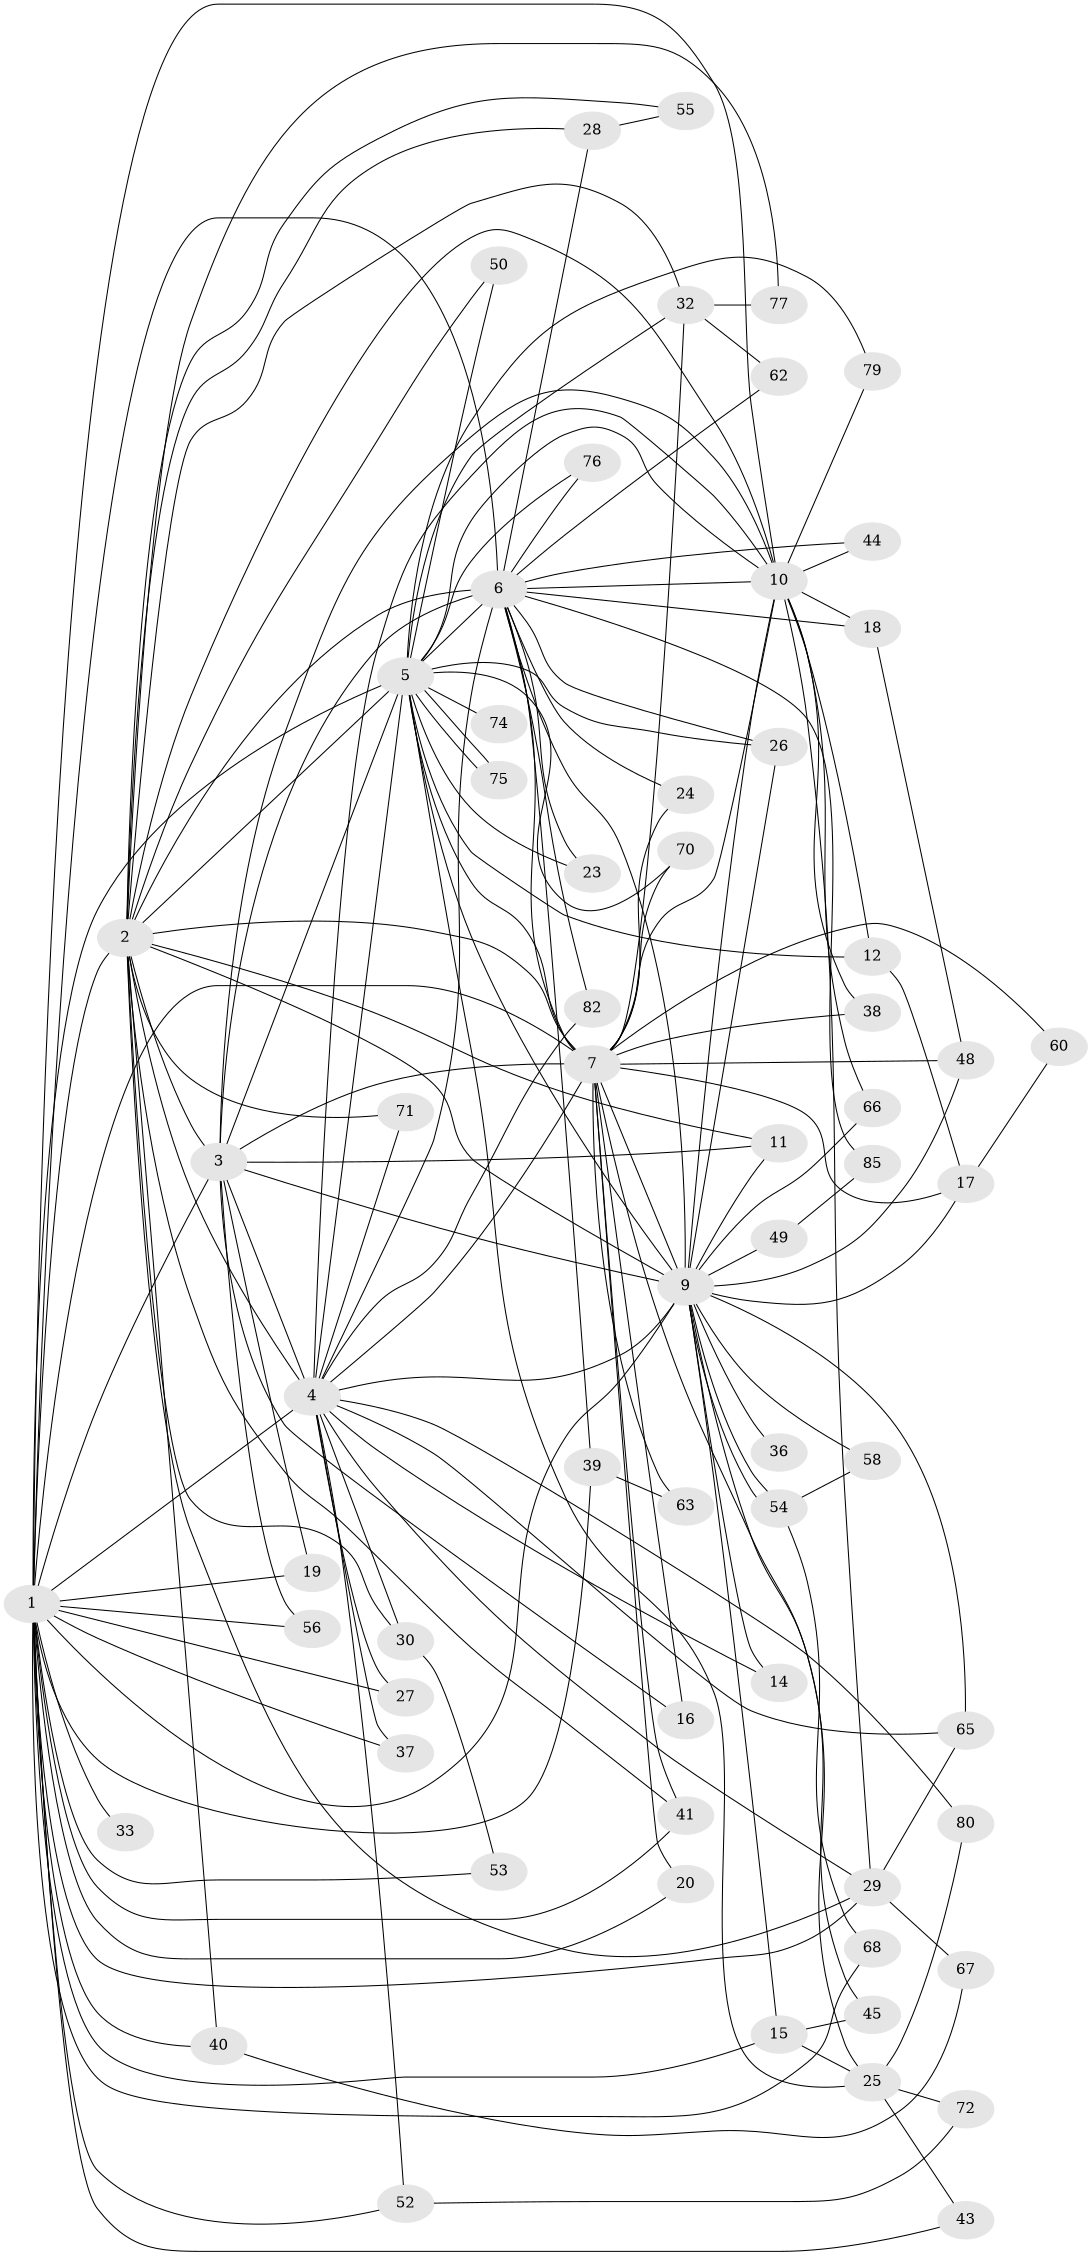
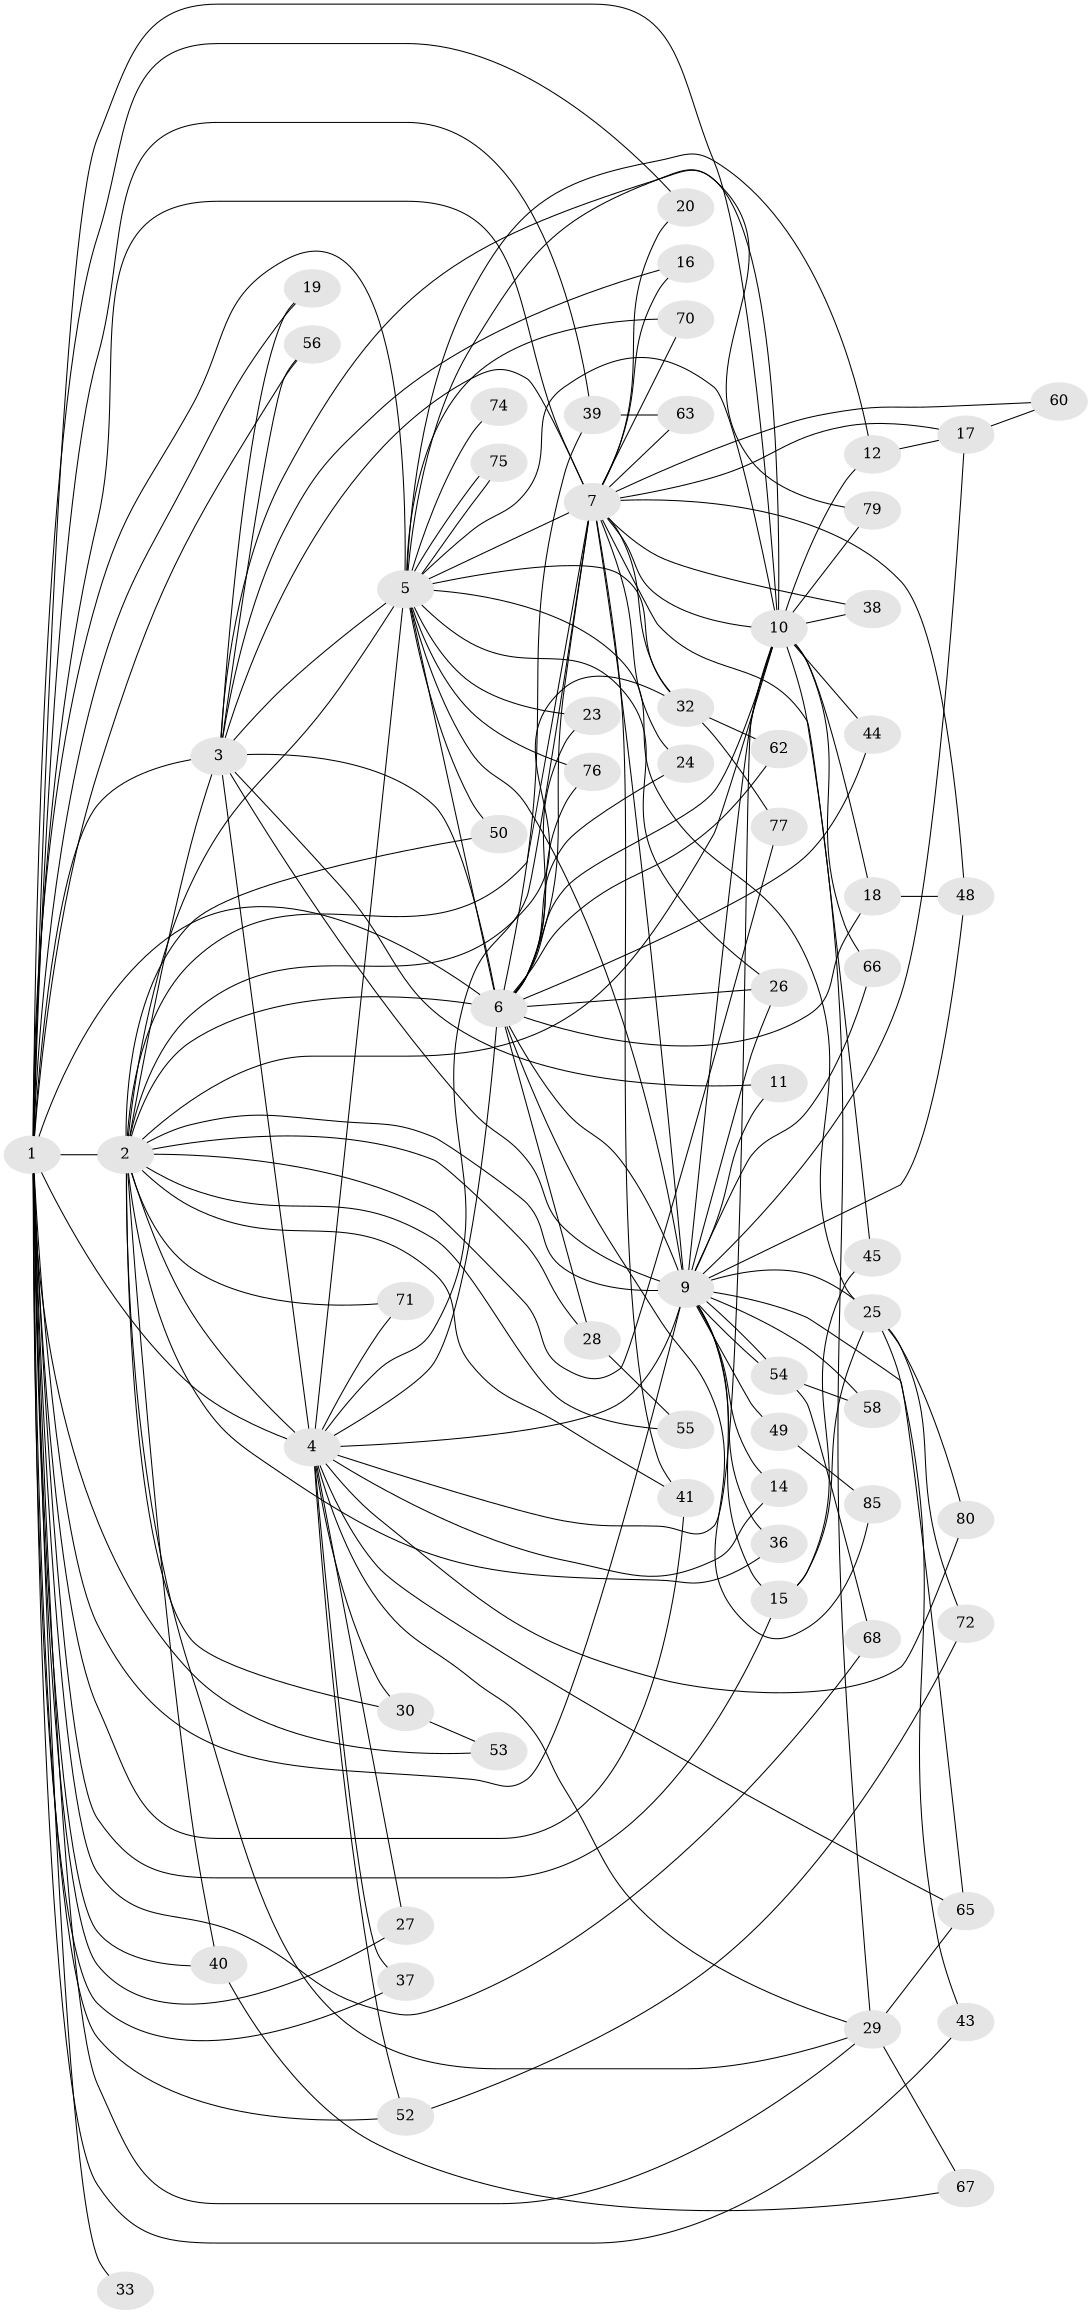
node "82": removed
edge "2" -- "11": now "2" -- "36"
